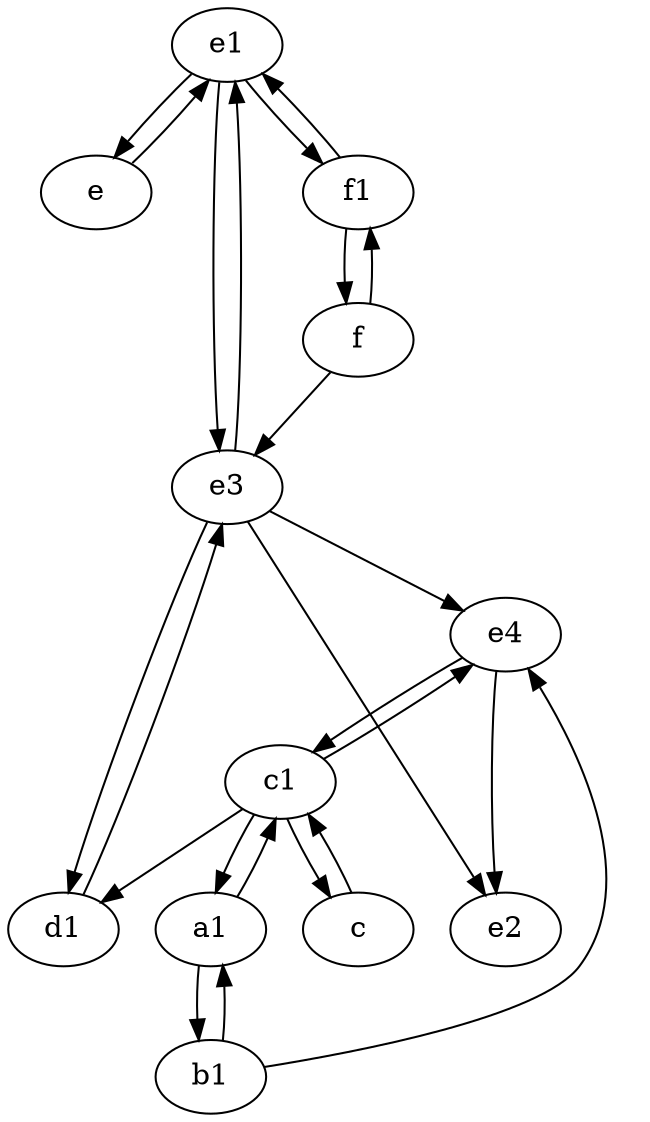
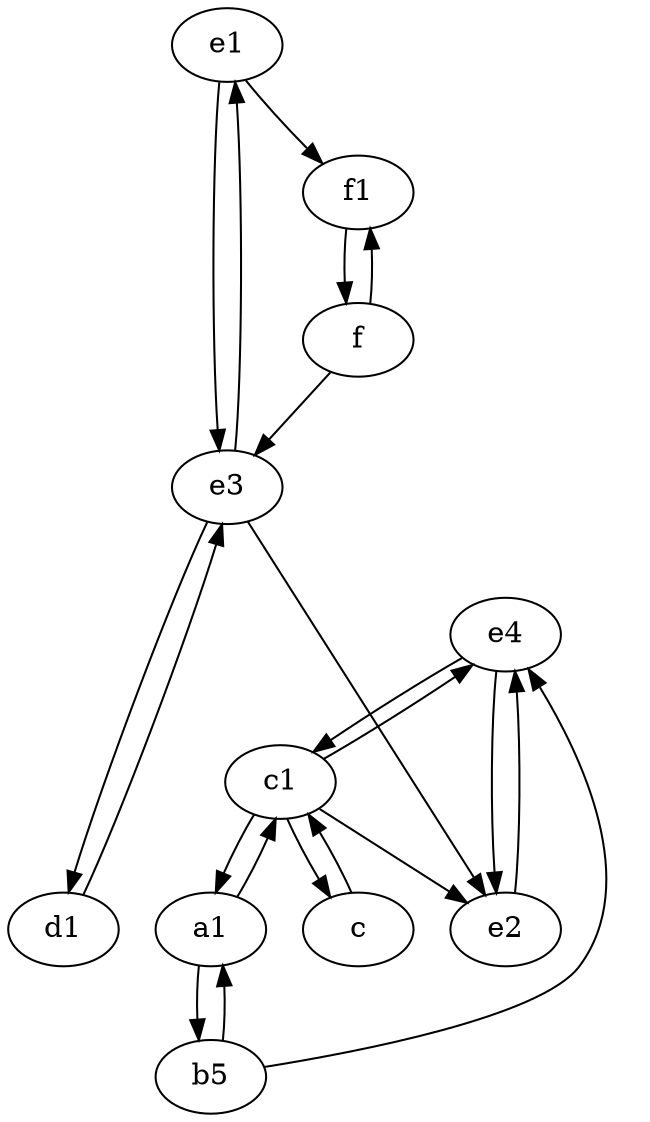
edge "f1" -> "e1": removed
node "e": removed
edge "e3" -> "e4": now "e2" -> "e4"
edge "c1" -> "d1": now "c1" -> "e2"
node "b1": label "b1" -> "b5"
